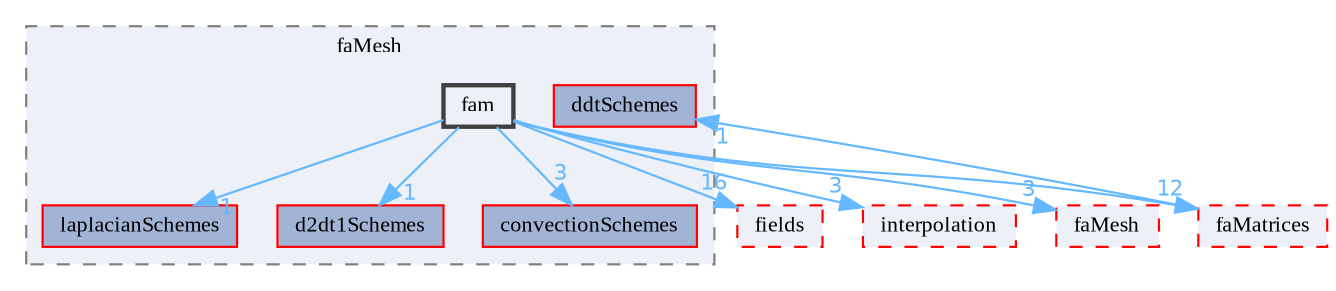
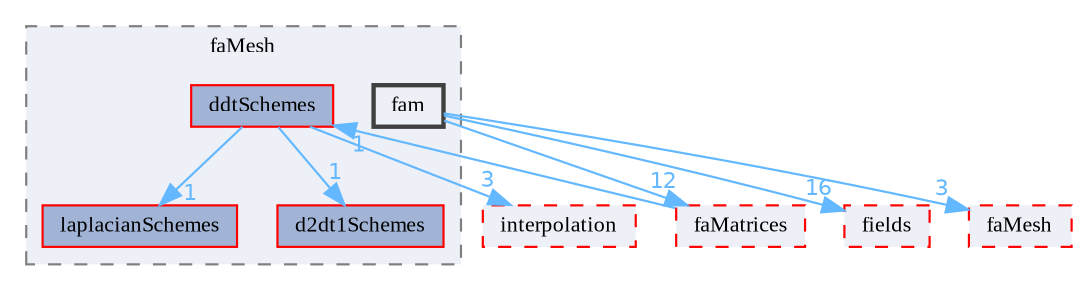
edge "fam" -> "d2dt1Schemes": now "ddtSchemes" -> "d2dt1Schemes"
edge "fam" -> "laplacianSchemes": now "ddtSchemes" -> "laplacianSchemes"
edge "fam" -> "interpolation": now "ddtSchemes" -> "interpolation"
node "convectionSchemes": removed
